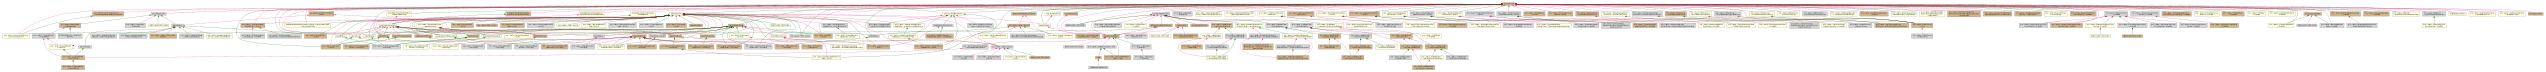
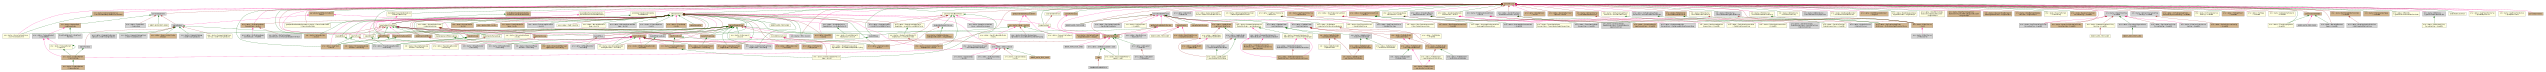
node "ore::data::EqBsBuilder ::EqBsBuilder": fillcolor tan -> lightyellow
node "ore::data::AdjustedInMemory Loader::add": fillcolor tan -> lightyellow
